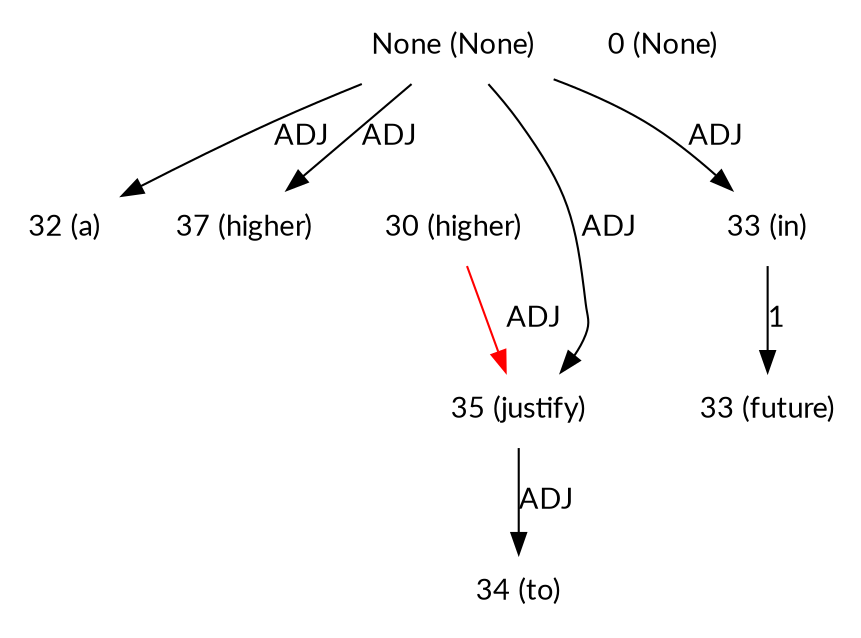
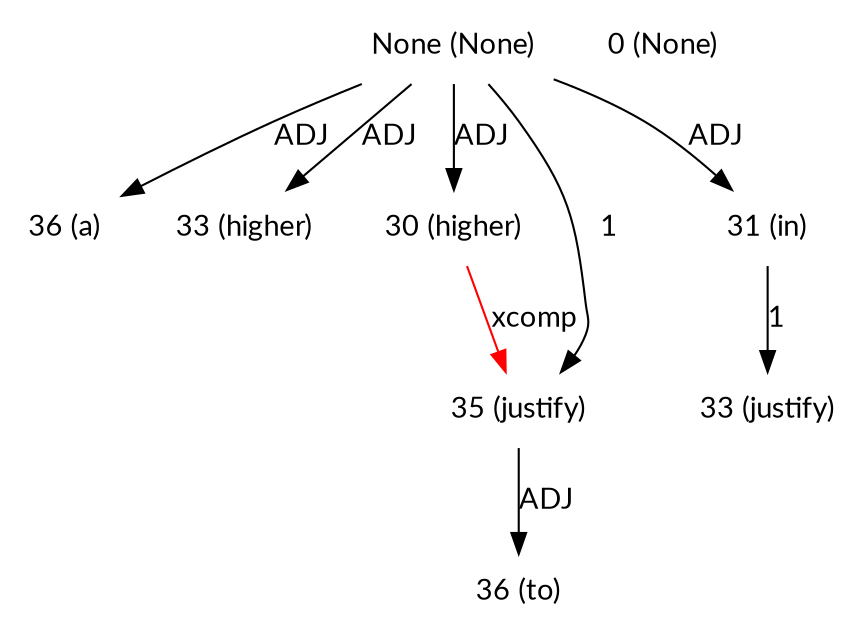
edge "None (None)" -> "30 (higher)": added, label "ADJ"
node "32 (a)": label "32 (a)" -> "36 (a)"
node "37 (higher)": label "37 (higher)" -> "33 (higher)"
edge "None (None)" -> "35 (justify)": label "ADJ" -> "1"
node "33 (in)": label "33 (in)" -> "31 (in)"
edge "30 (higher)" -> "35 (justify)": label "ADJ" -> "xcomp"
node "33 (future)": label "33 (future)" -> "33 (justify)"
node "34 (to)": label "34 (to)" -> "36 (to)"
